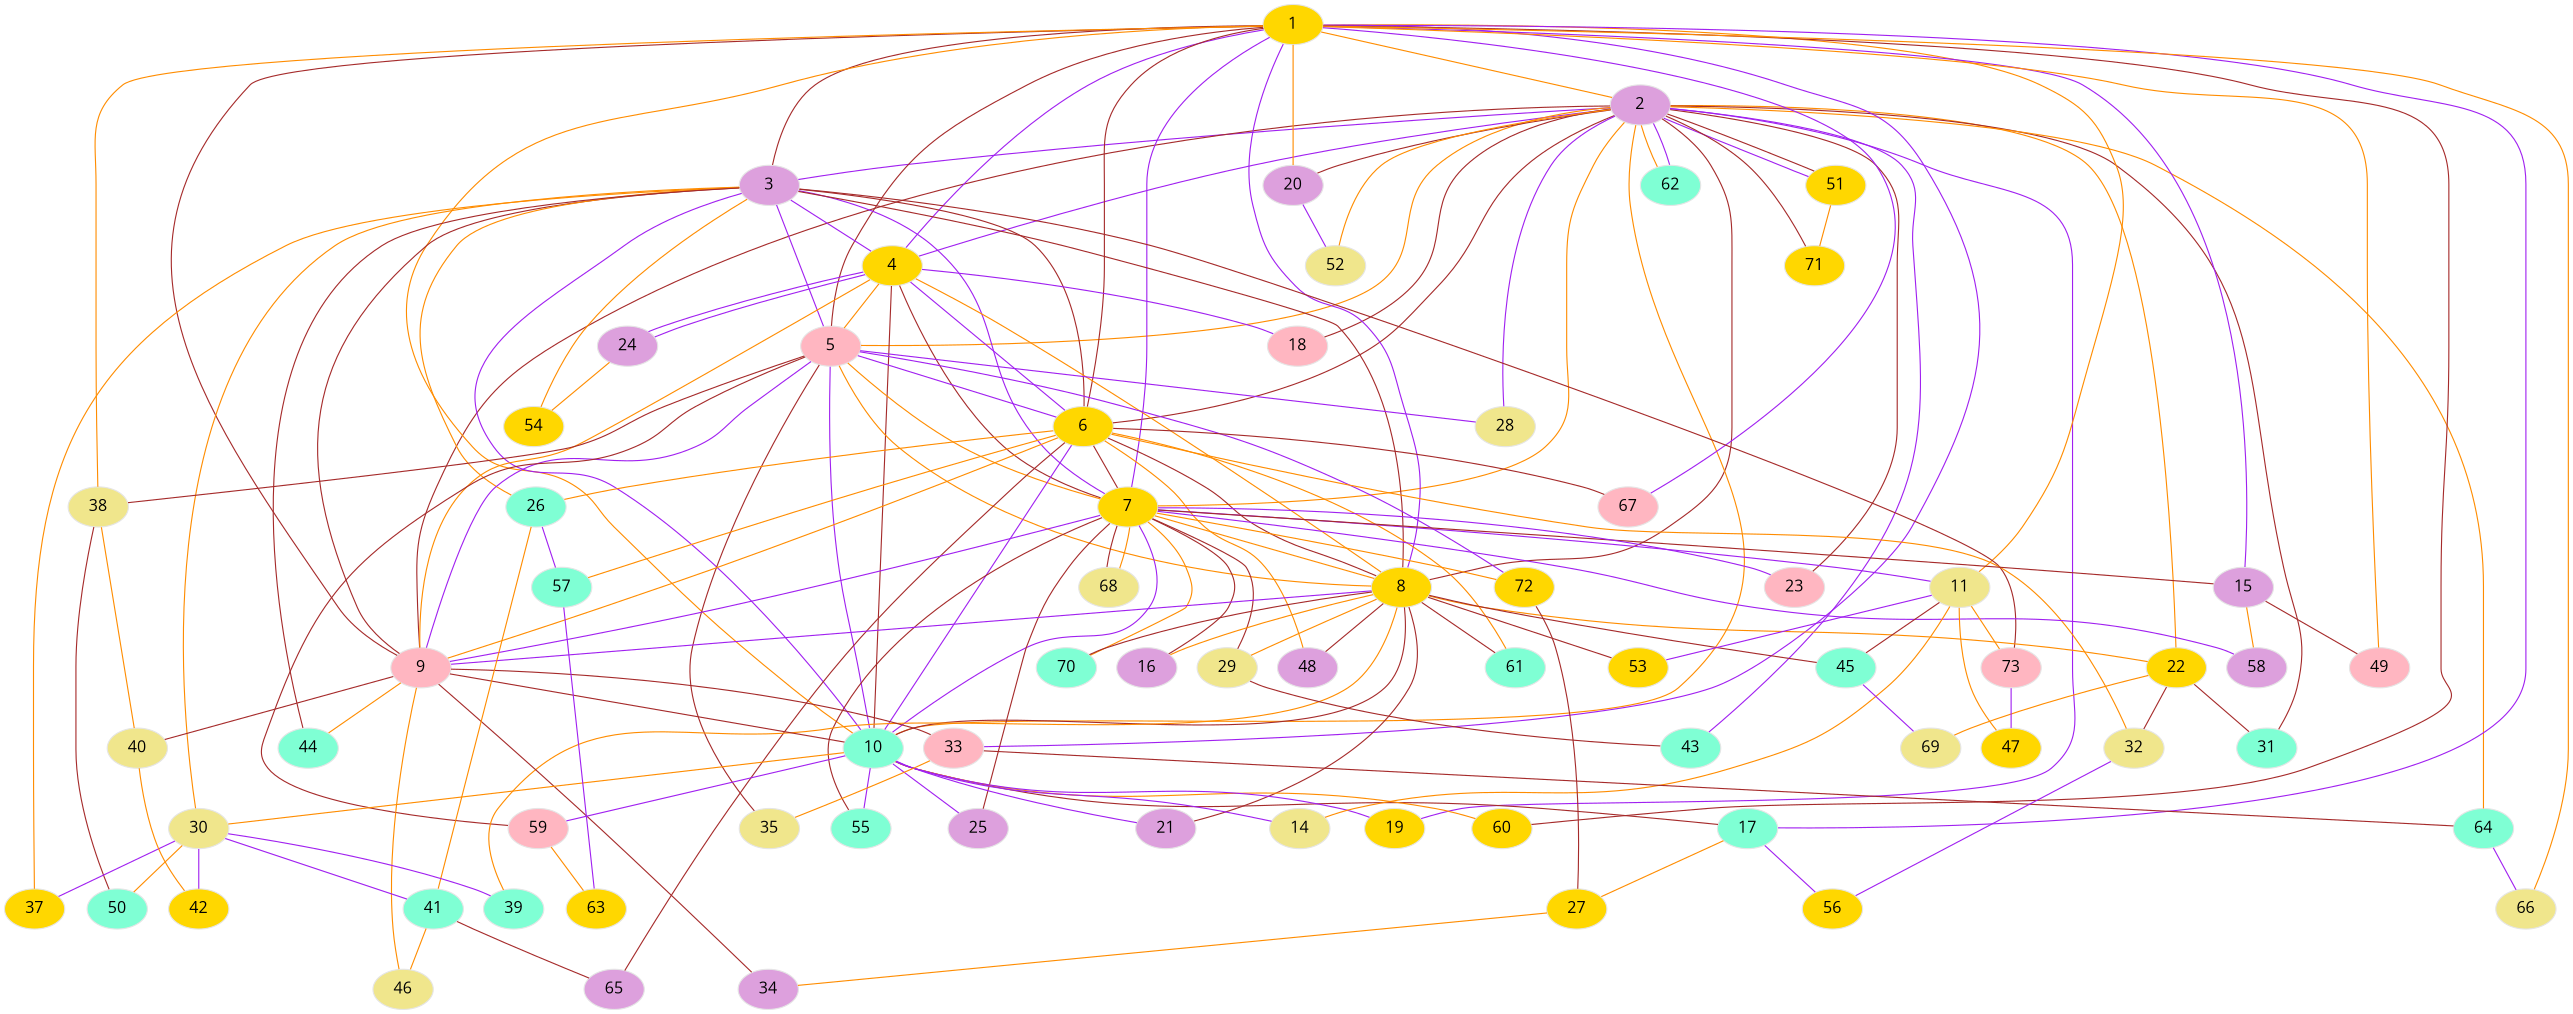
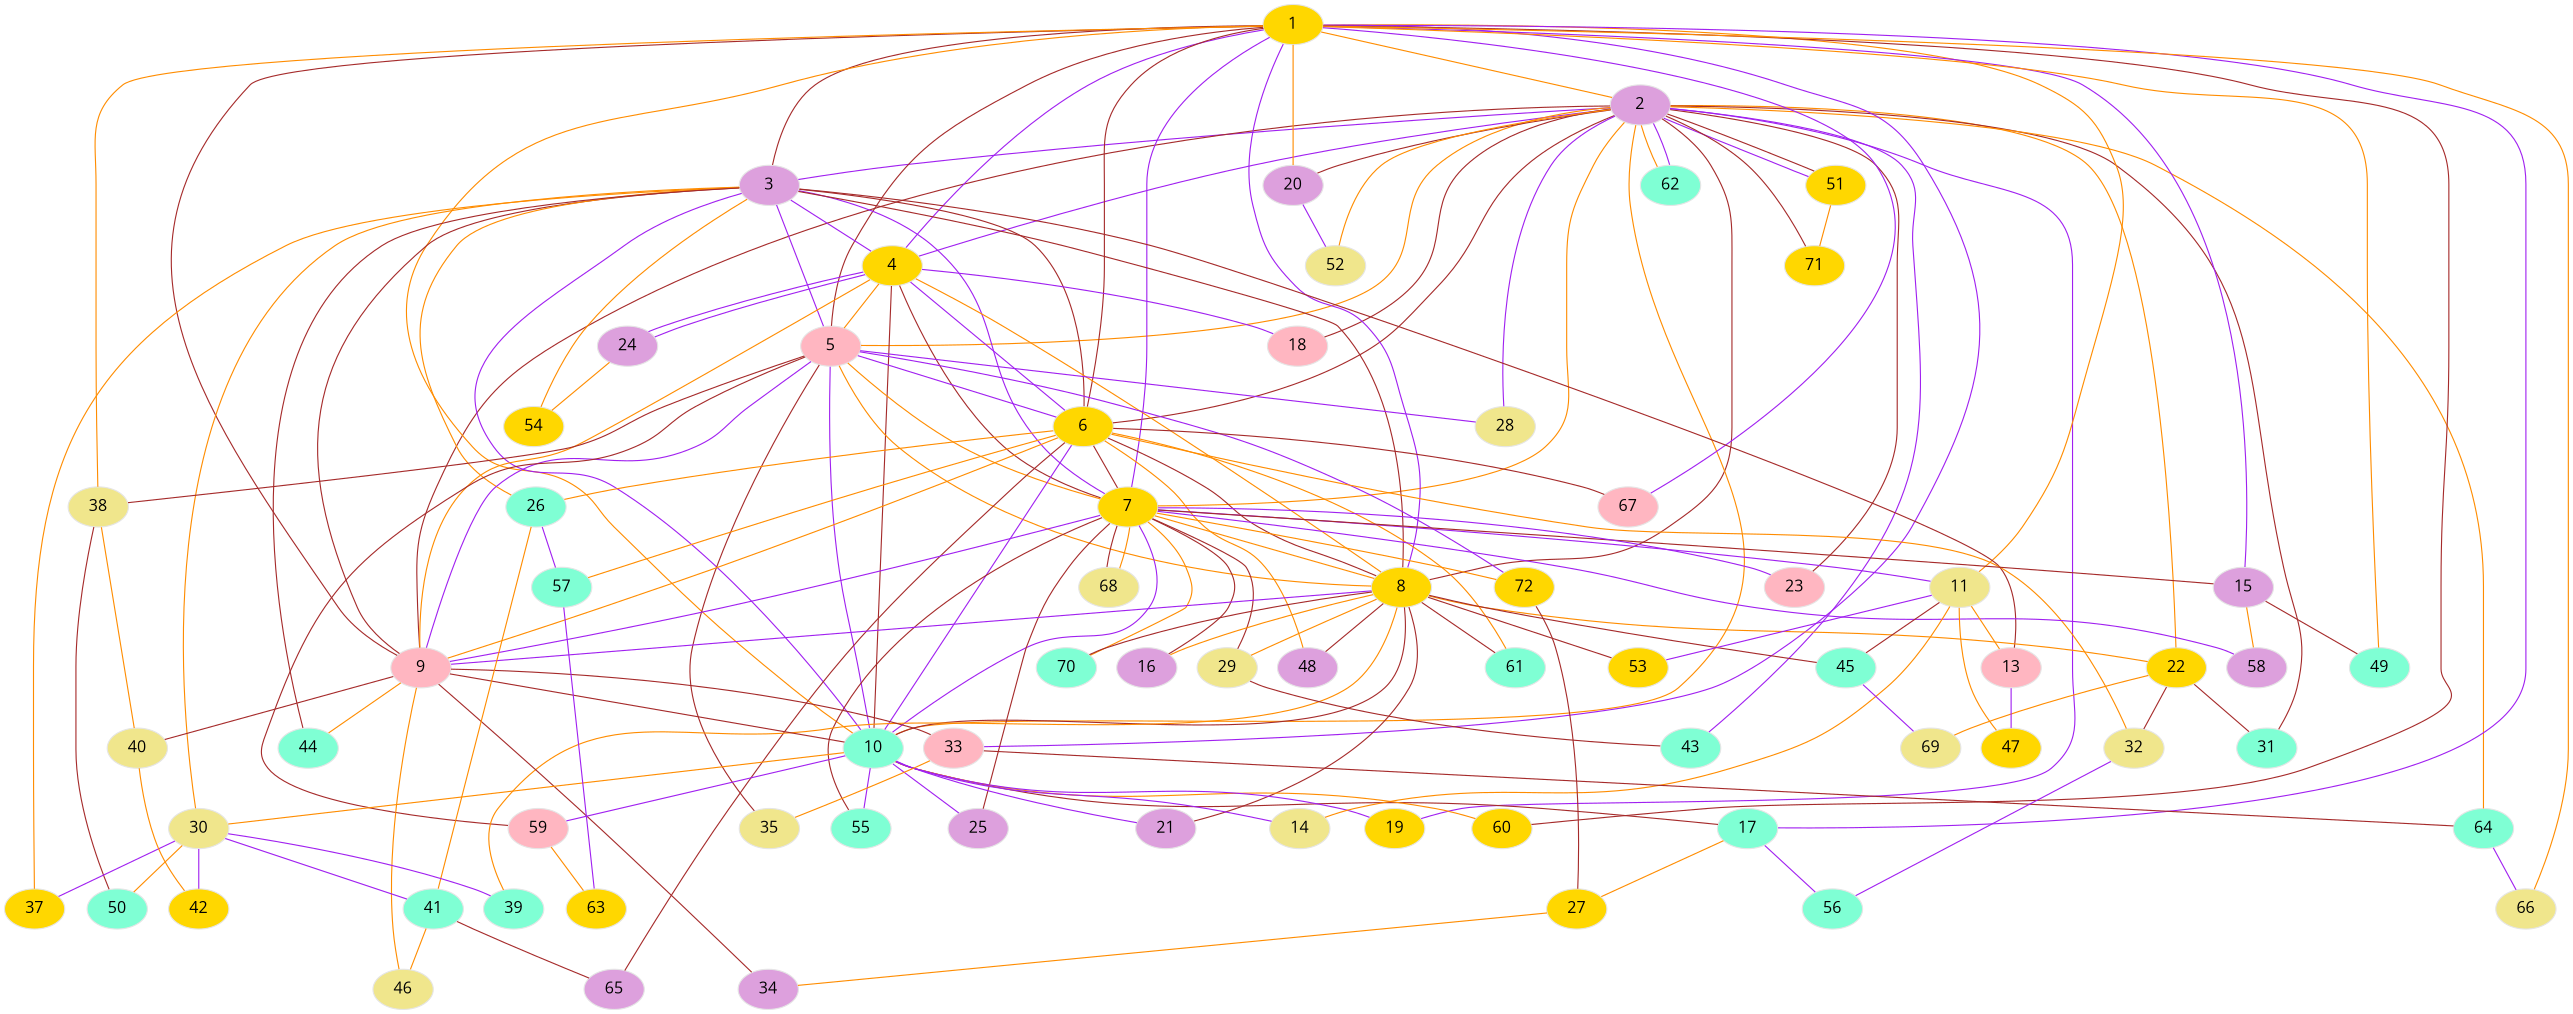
node "73": label "73" -> "13"
node "49": fillcolor lightpink -> aquamarine
node "56": fillcolor gold -> aquamarine
